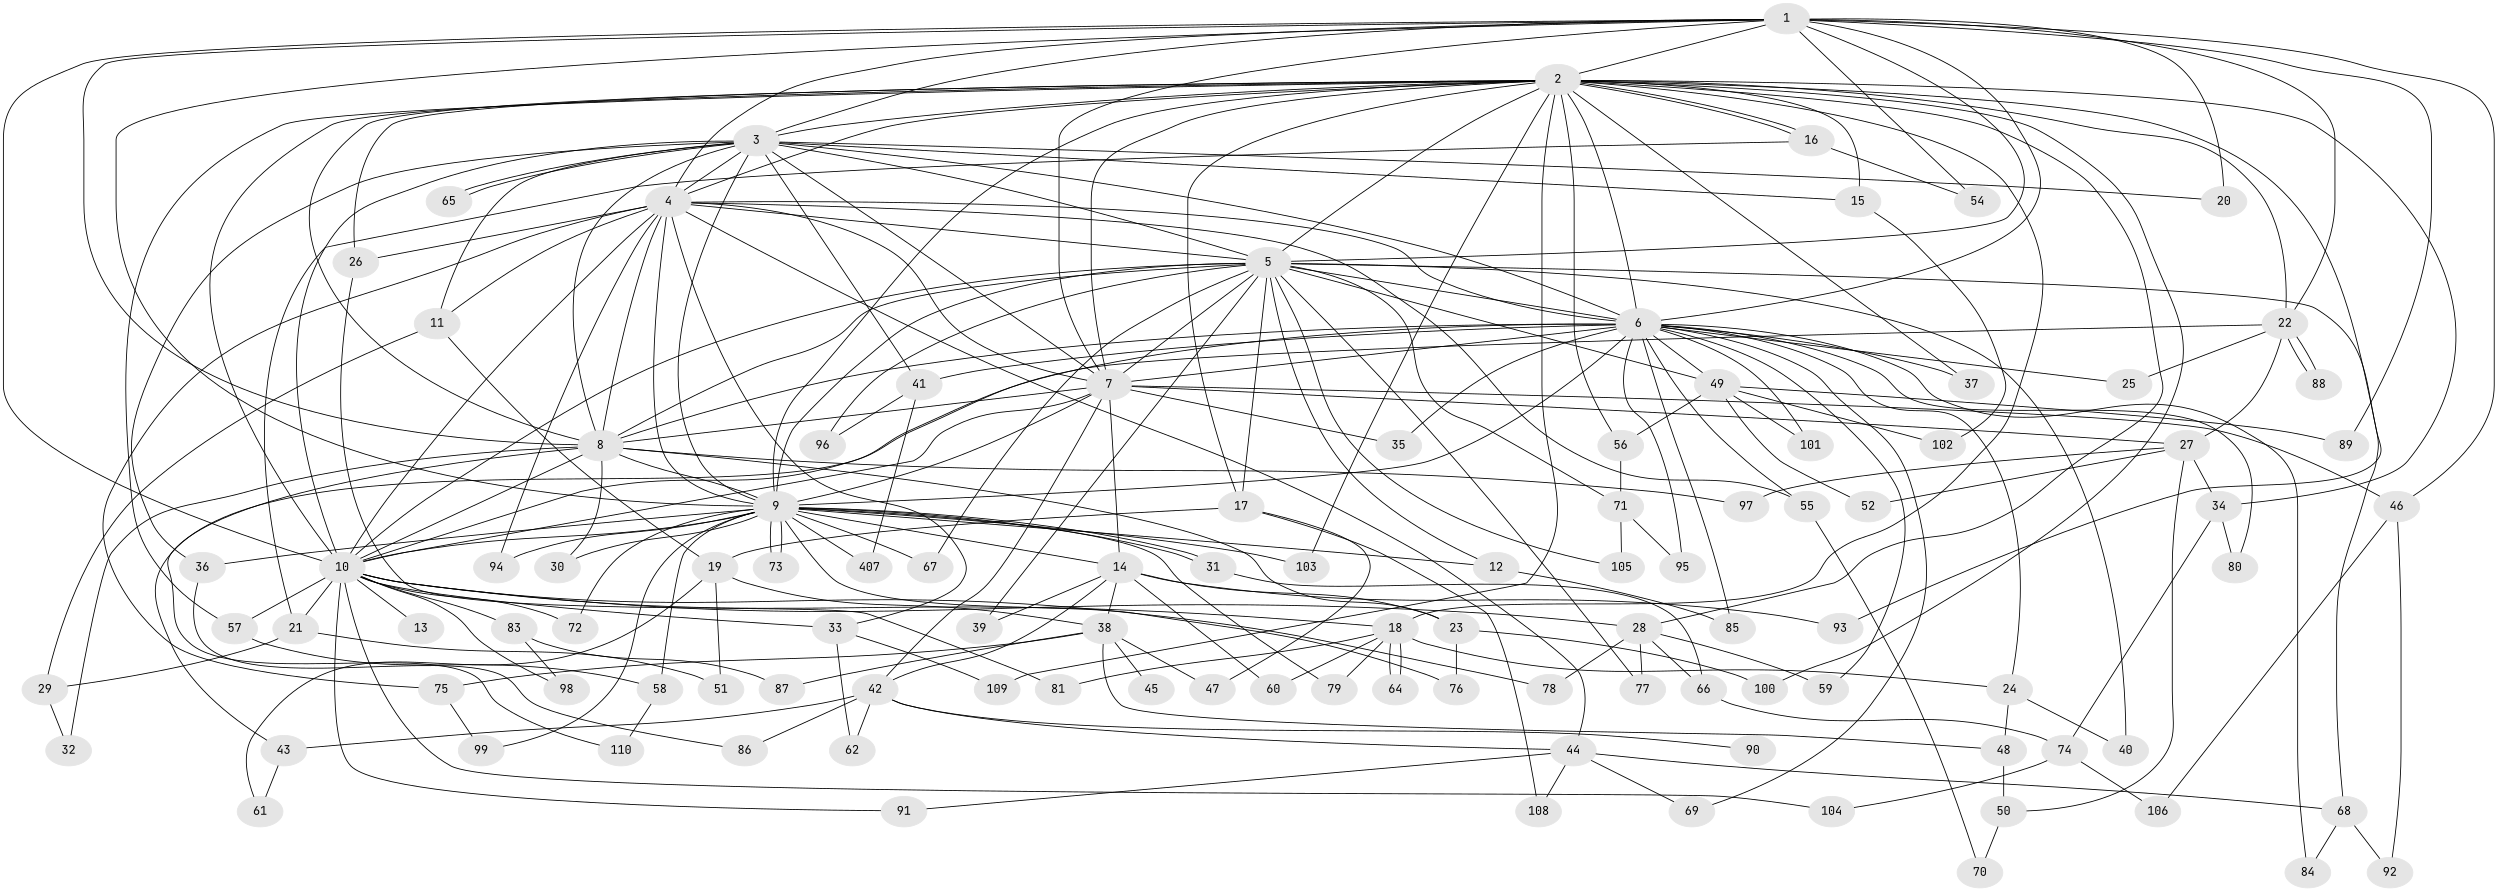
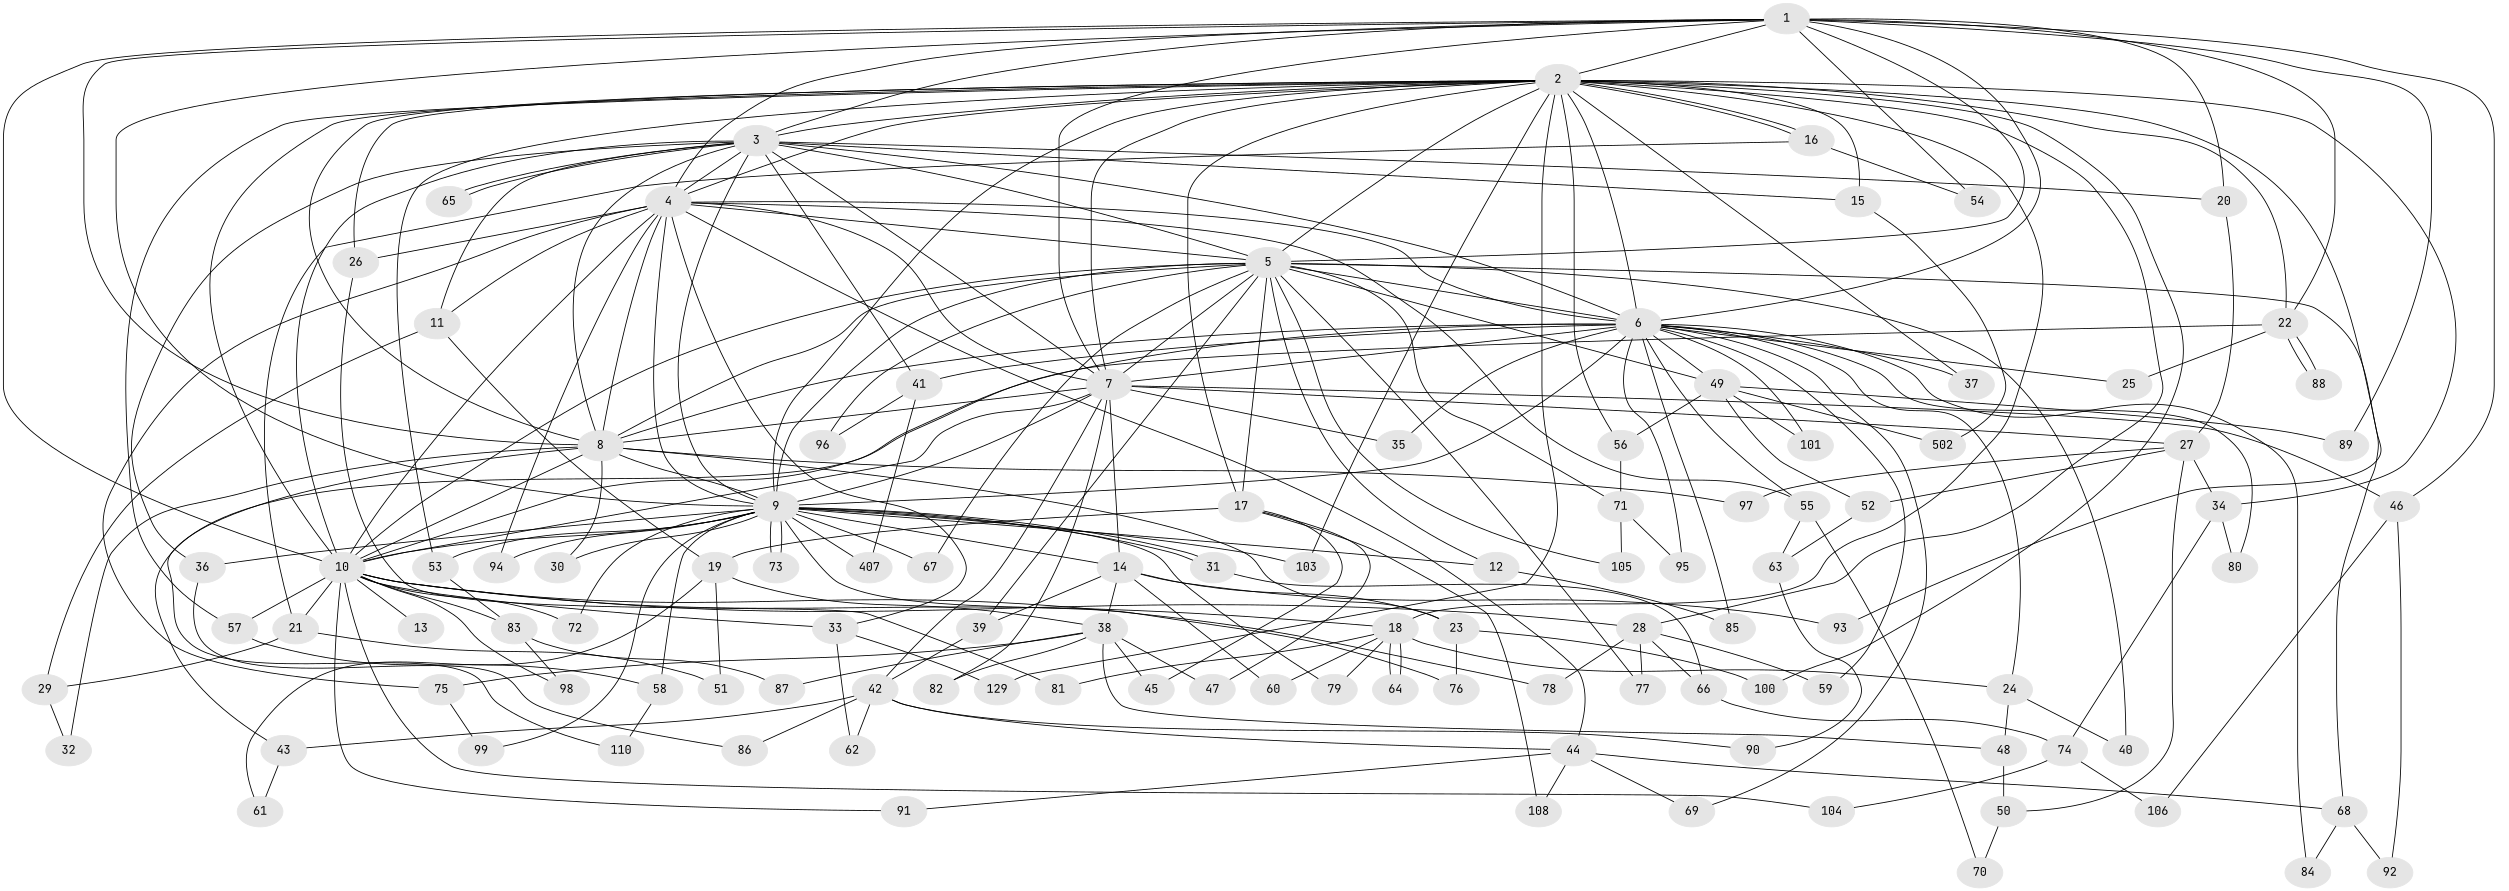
edge "22" -- "27": now "20" -- "27"
node "102": label "102" -> "502"
node "53": added
node "63": added
edge "17" -- "45": added
edge "14" -- "42": now "39" -- "42"
node "82": added
node "109": label "109" -> "129"
